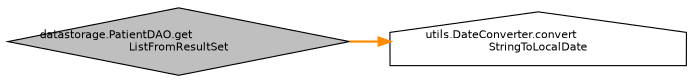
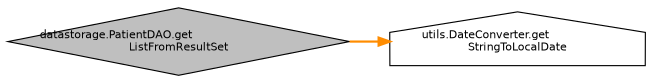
node "utils.DateConverter.convert StringToLocalDate": label "utils.DateConverter.convert StringToLocalDate" -> "utils.DateConverter.get StringToLocalDate"
